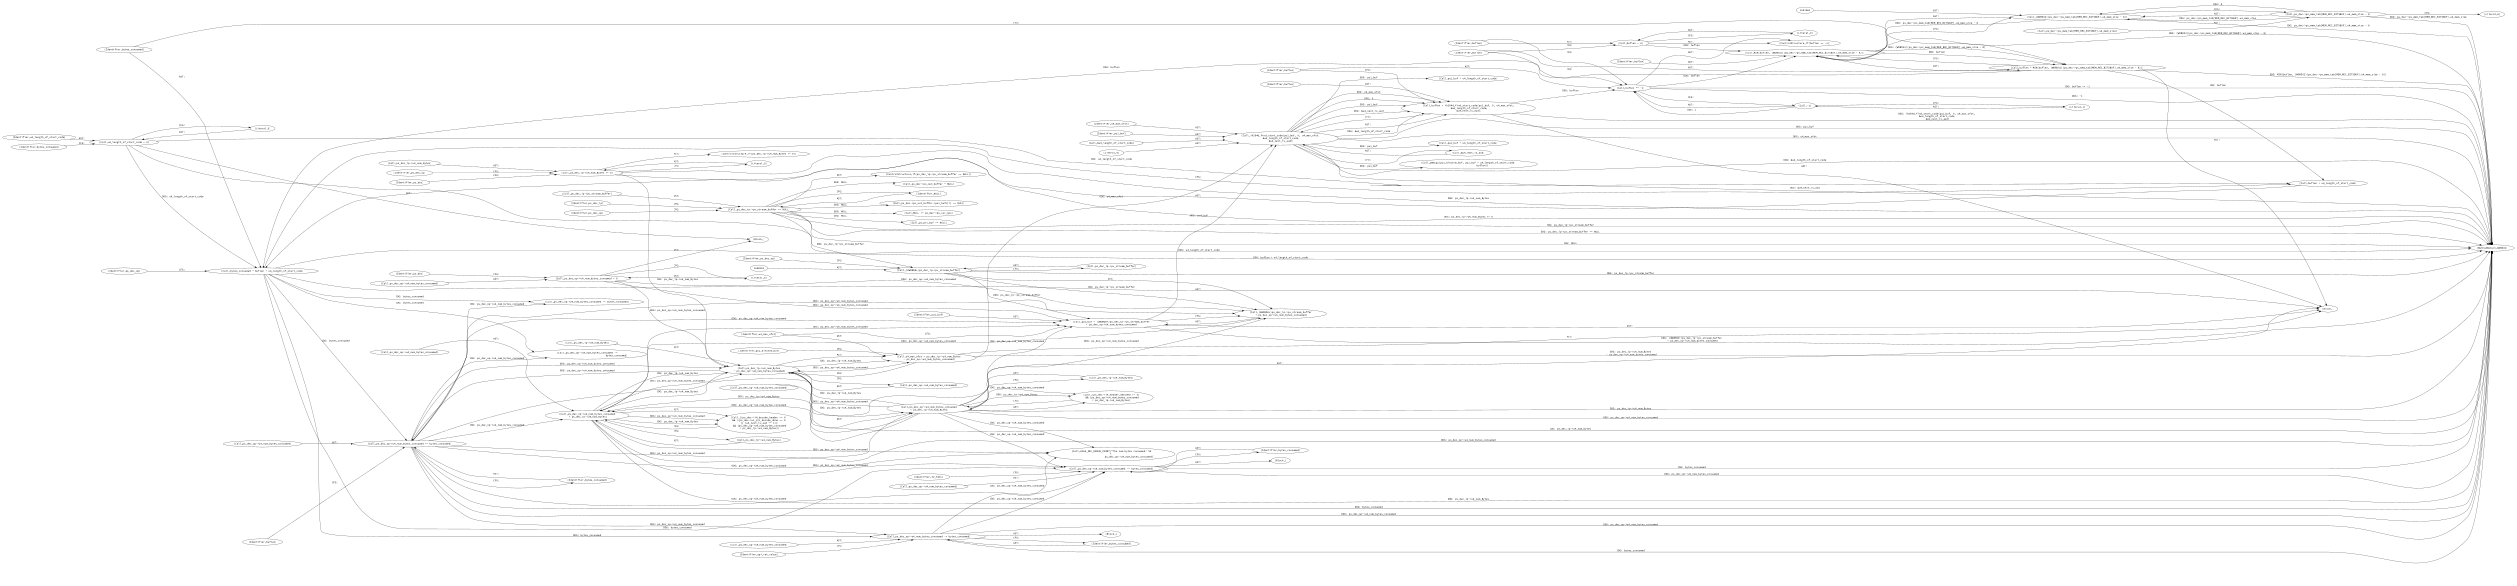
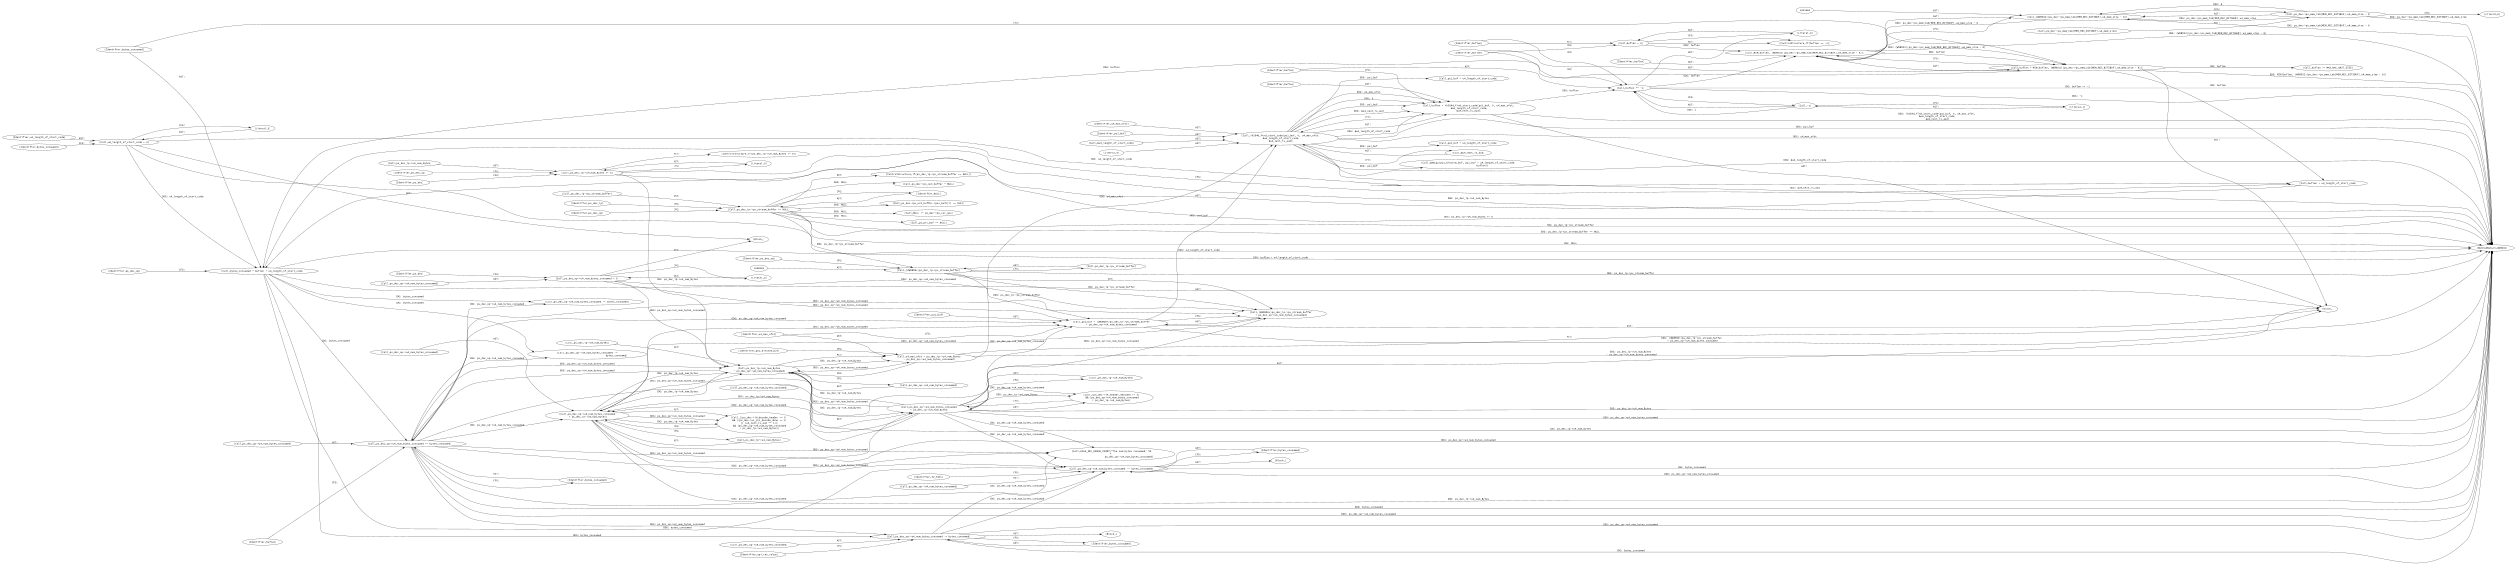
node "(Call,buflen >= MAX_NAL_UNIT_SIZE)": added
